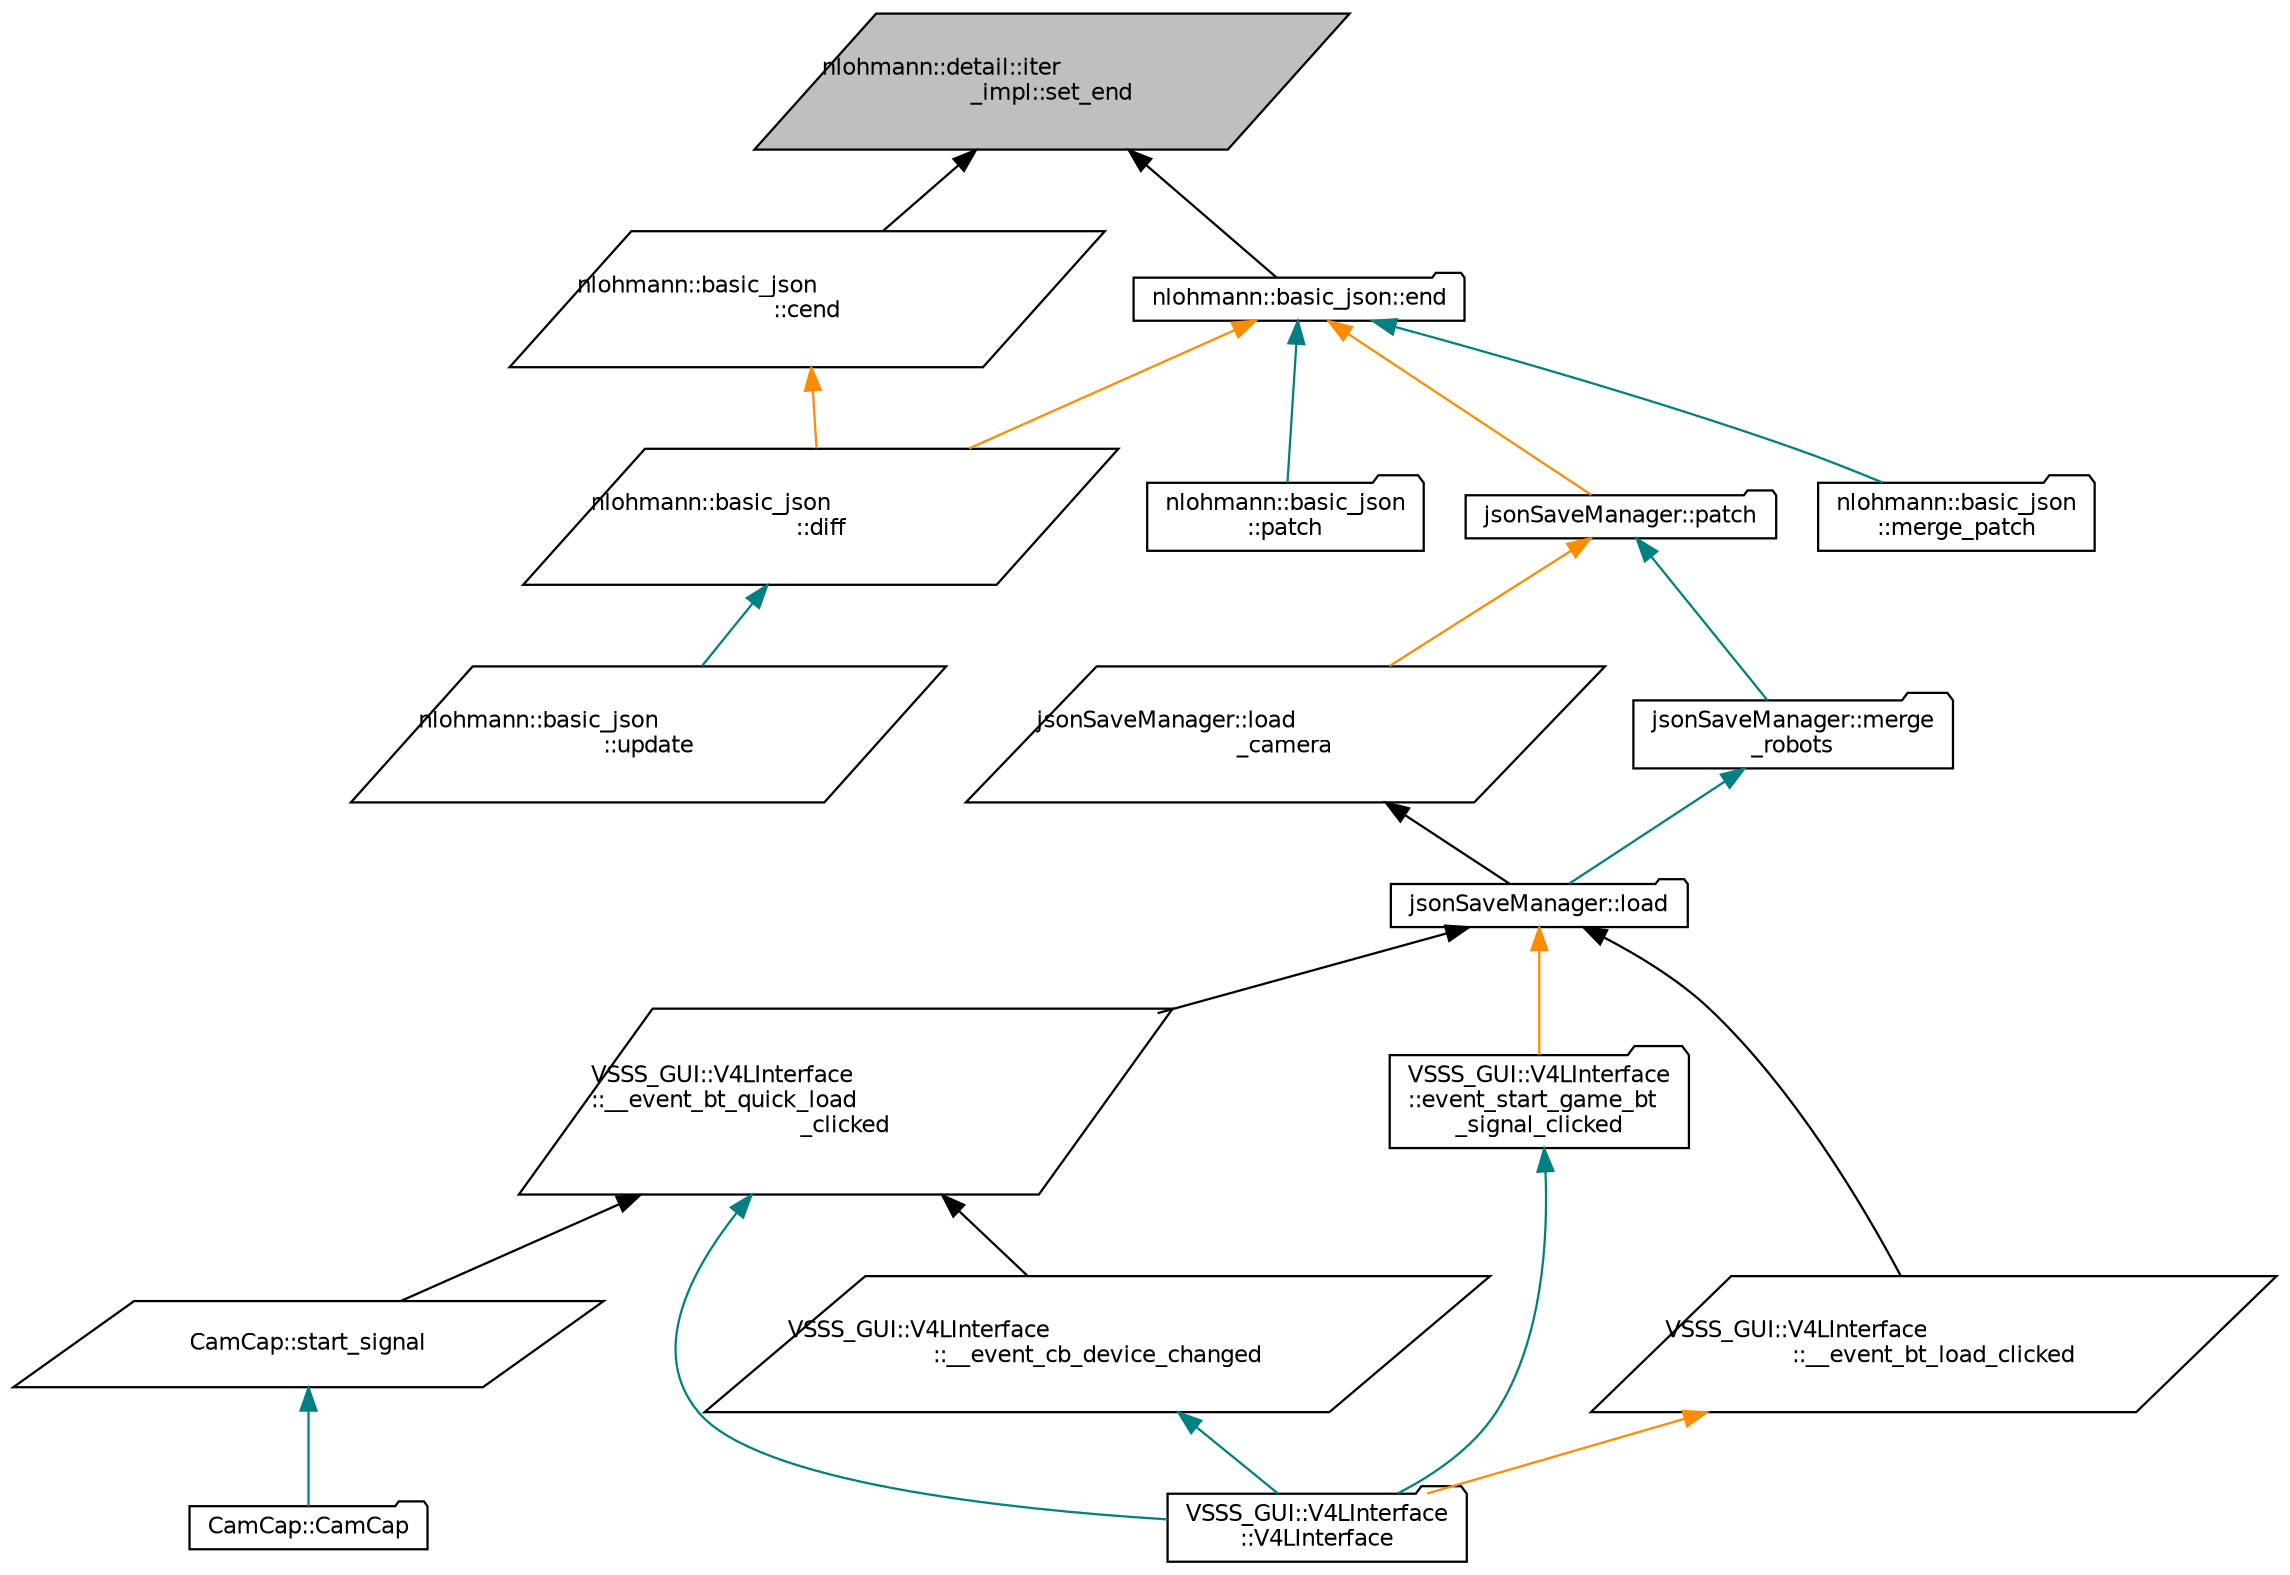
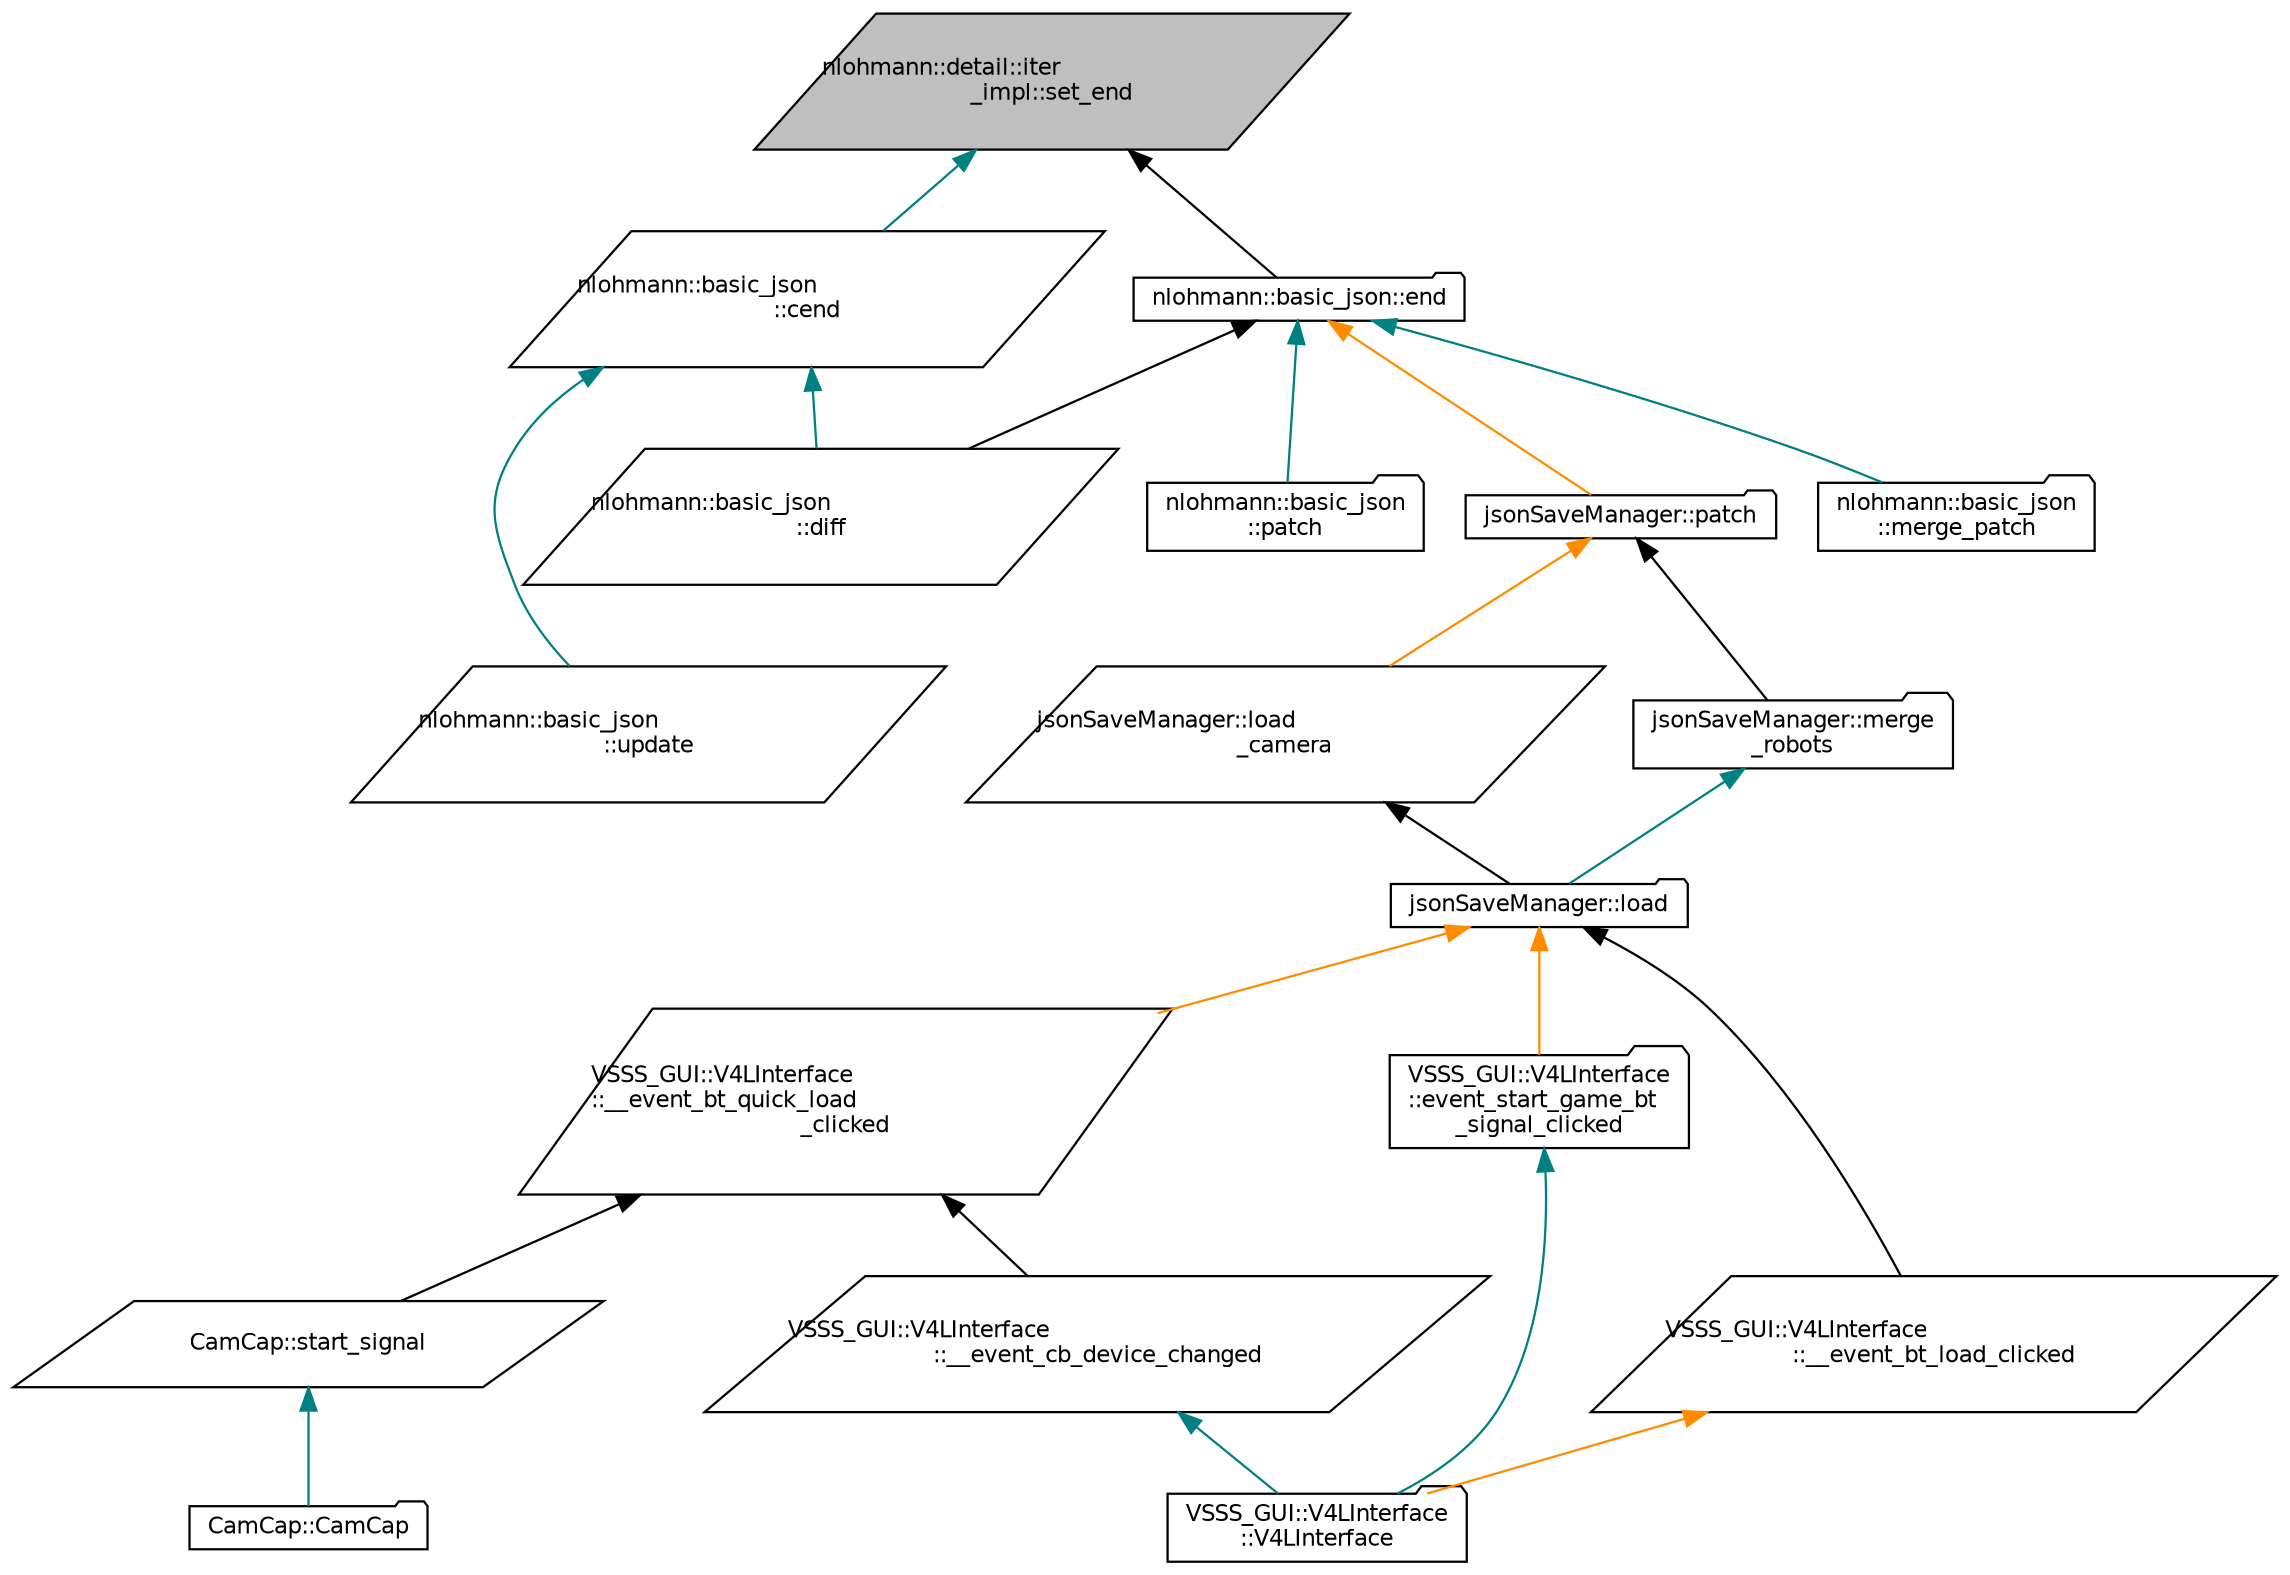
edge "nlohmann::basic_json ::cend" -> "nlohmann::detail::iter _impl::set_end": color black -> teal
edge "nlohmann::basic_json ::diff" -> "nlohmann::basic_json::end": color darkorange -> black
edge "nlohmann::basic_json ::diff" -> "nlohmann::basic_json ::cend": color darkorange -> teal
edge "jsonSaveManager::merge _robots" -> "jsonSaveManager::patch": color teal -> black
edge "nlohmann::basic_json ::update" -> "nlohmann::basic_json ::diff": now "nlohmann::basic_json ::update" -> "nlohmann::basic_json ::cend"
edge "VSSS_GUI::V4LInterface ::__event_bt_quick_load _clicked" -> "jsonSaveManager::load": color black -> darkorange
edge "VSSS_GUI::V4LInterface ::V4LInterface" -> "VSSS_GUI::V4LInterface ::__event_bt_quick_load _clicked": removed
